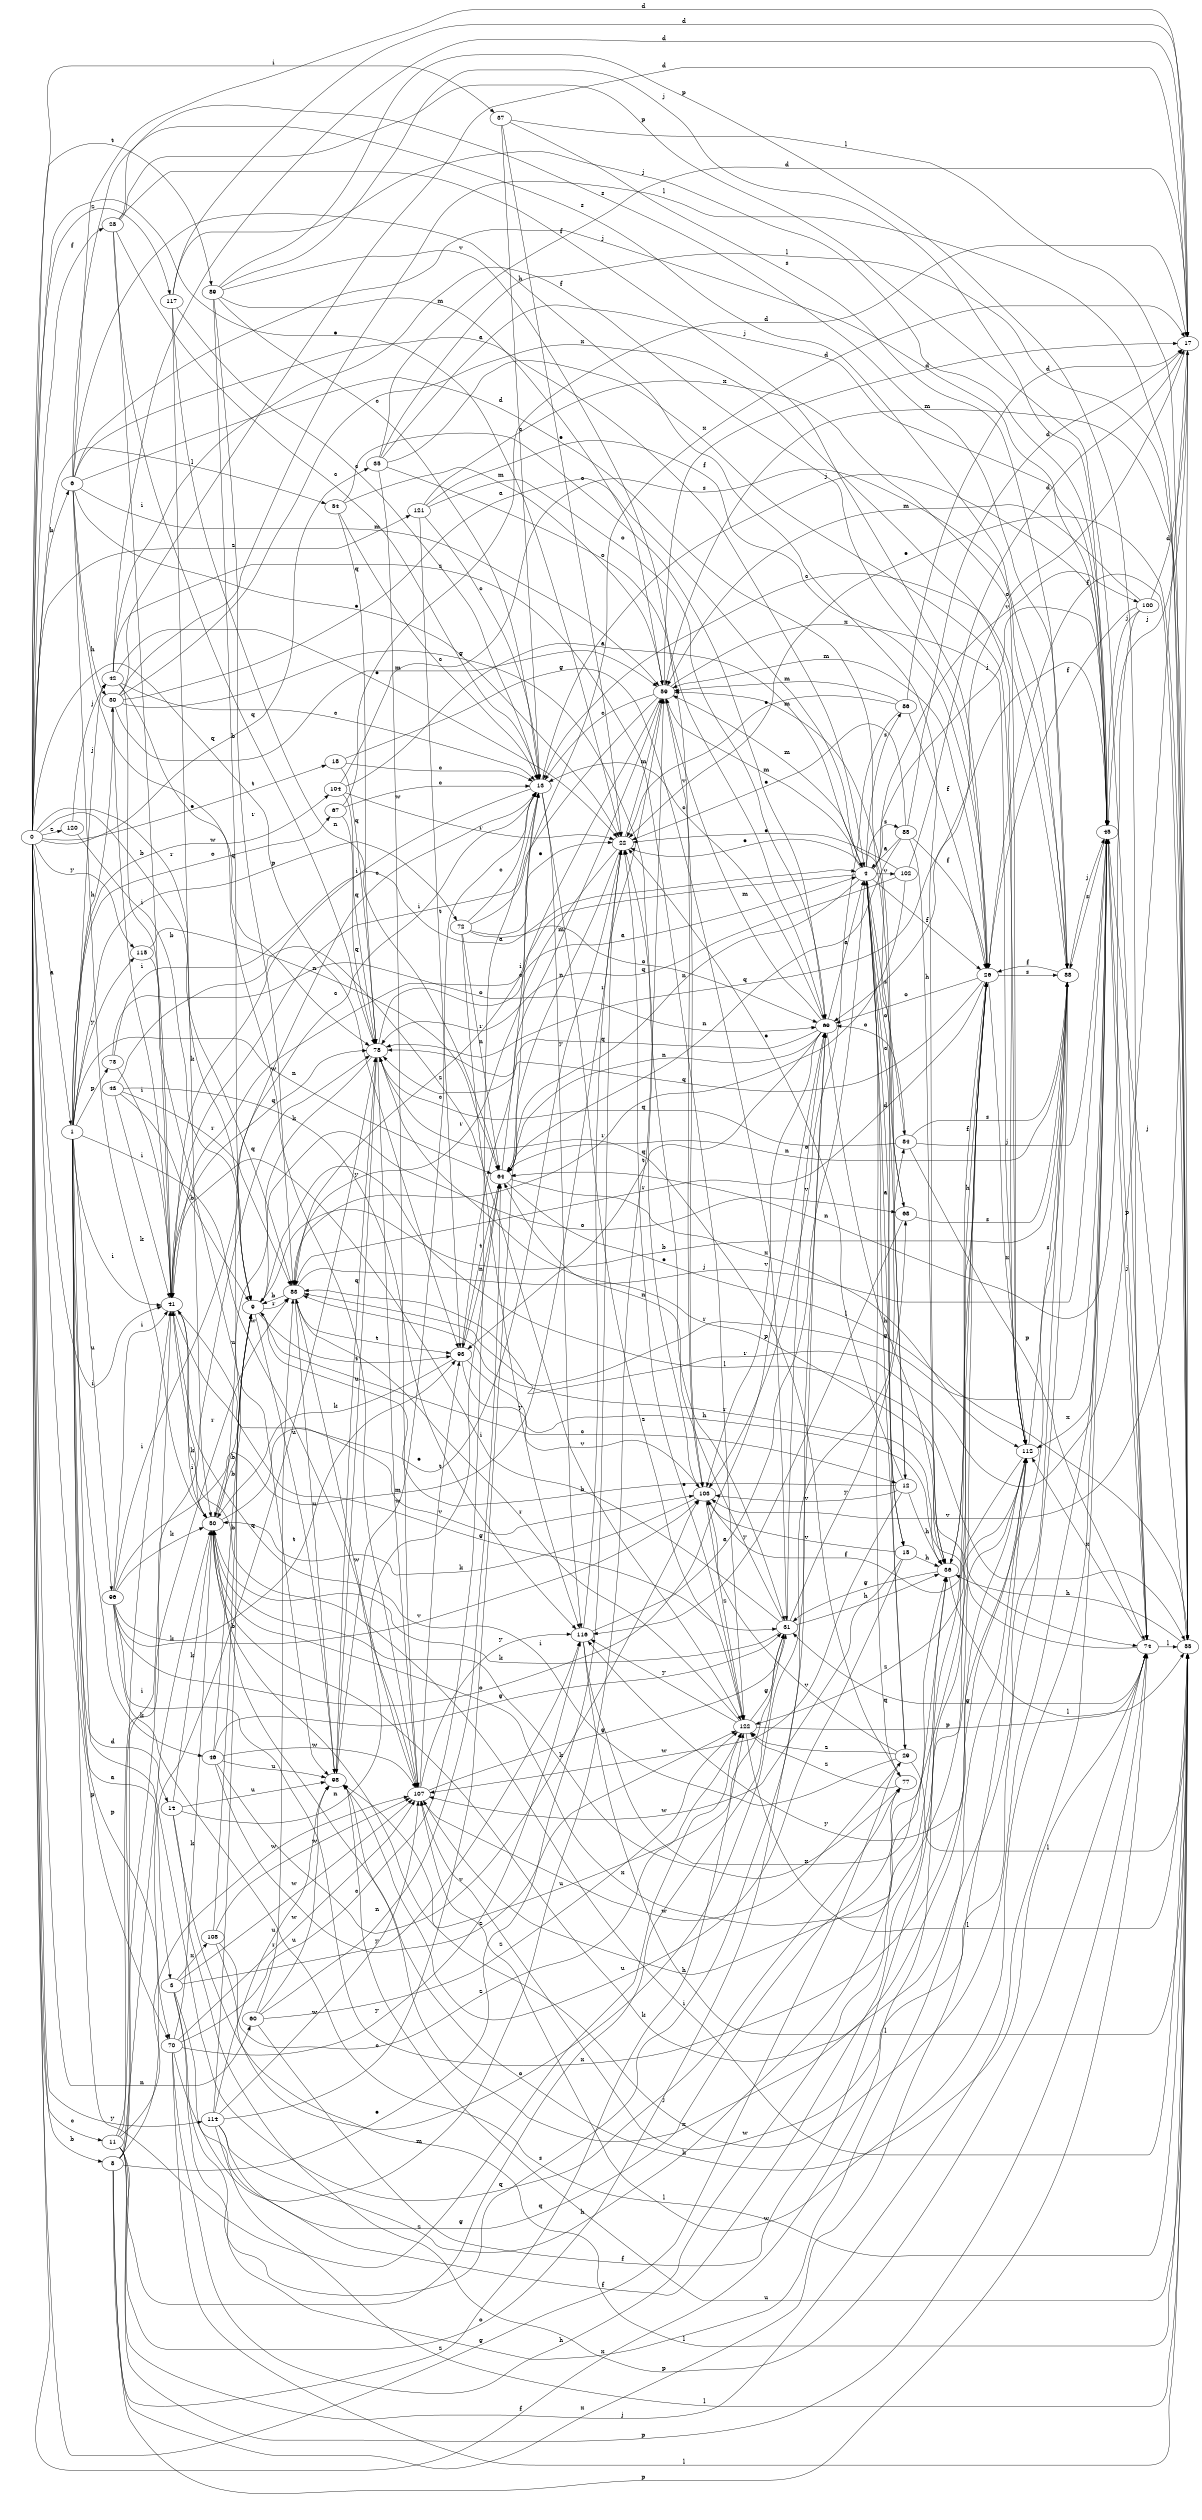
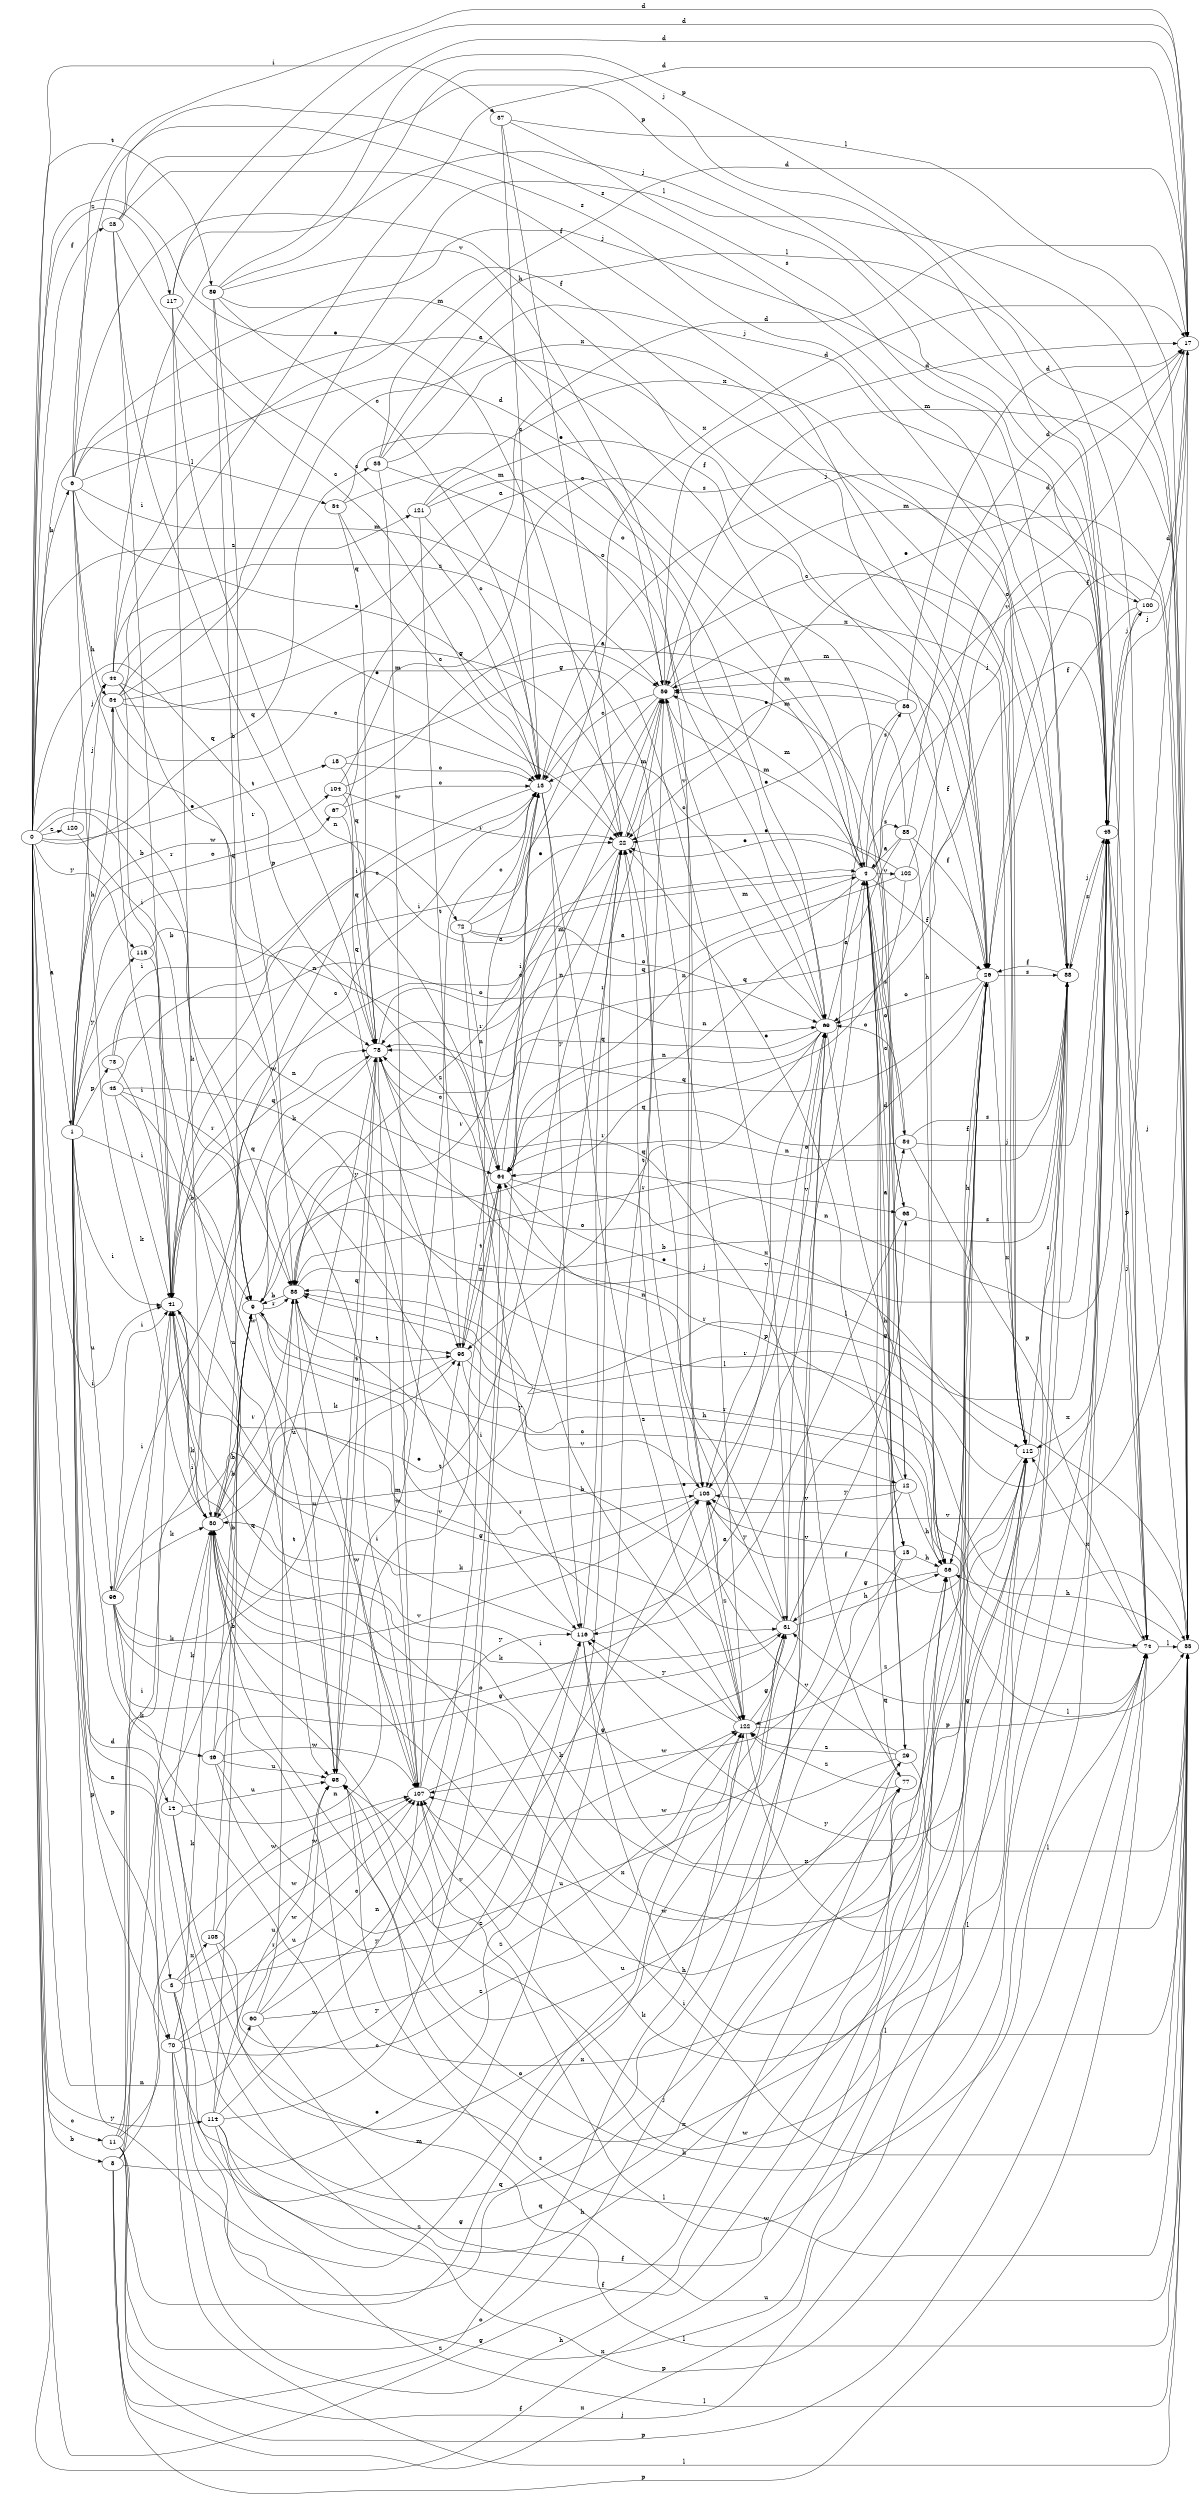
node "42": label "42" -> "44"
node "30": label "30" -> "34"
edge "100" -> "45": reversed
edge "116" -> "41": added, label "i"
edge "8" -> "83": now "50" -> "83"
